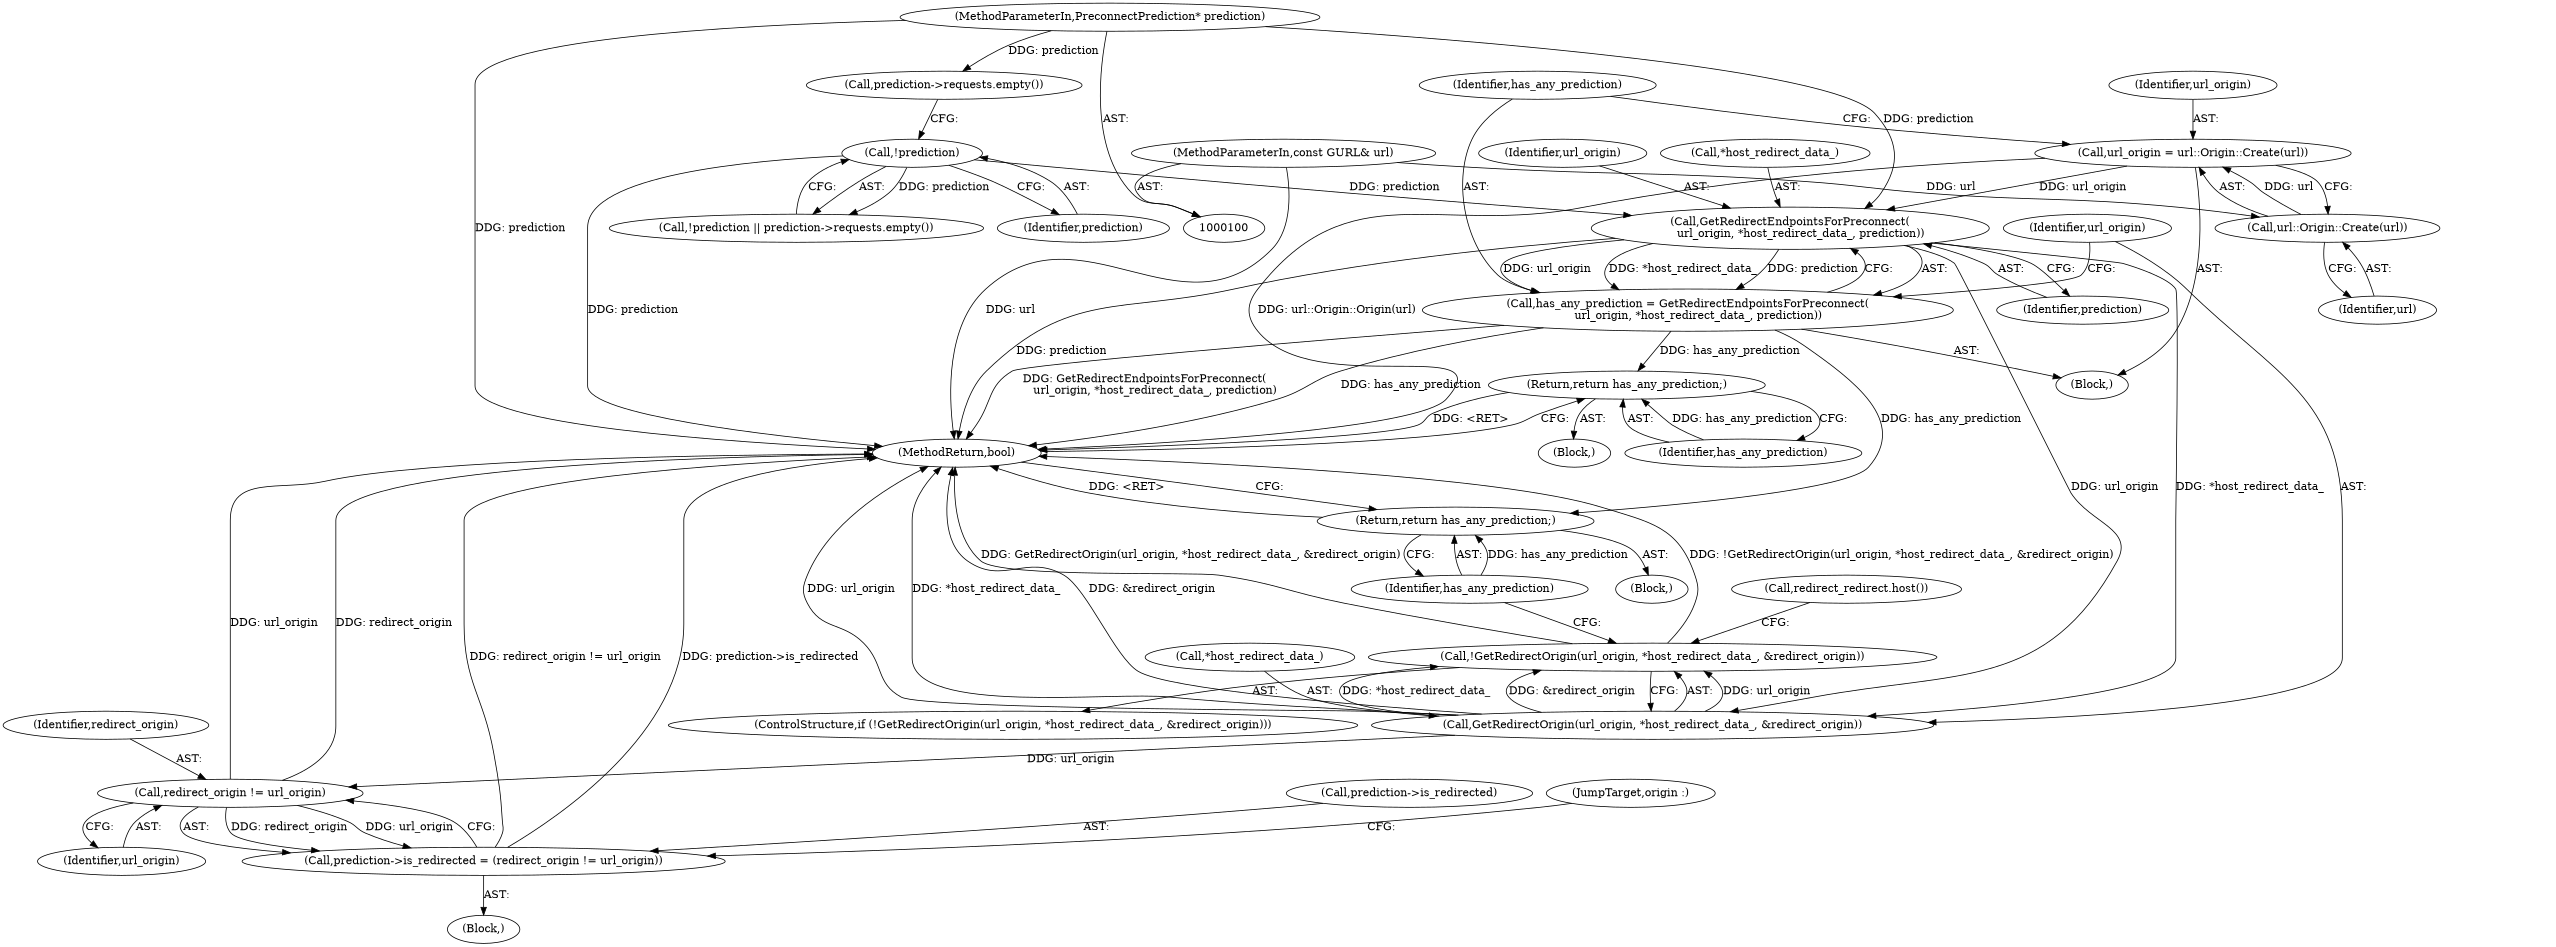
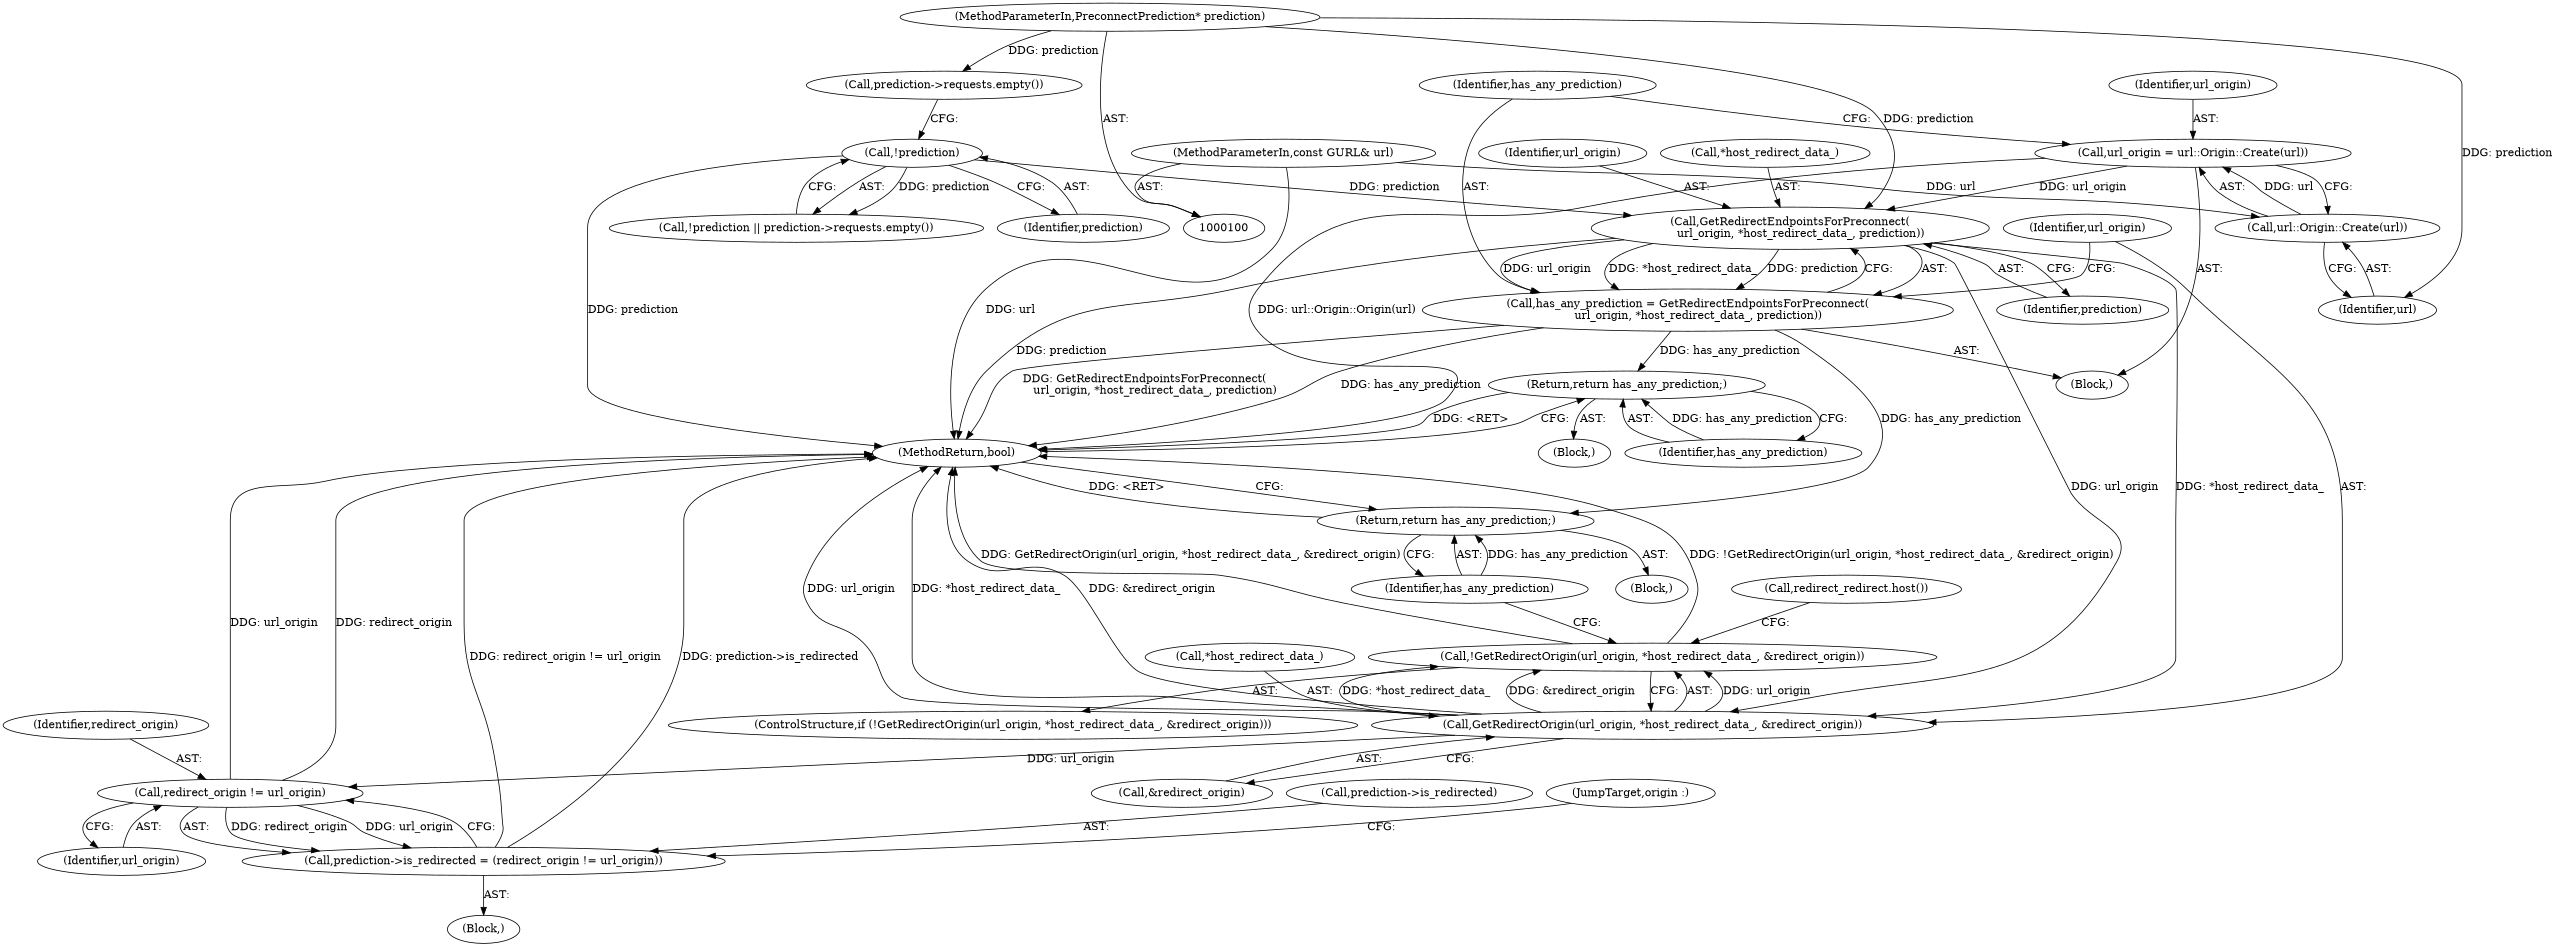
edge "(MethodParameterIn,PreconnectPrediction* prediction)" -> "(MethodReturn,bool)": now "(MethodParameterIn,PreconnectPrediction* prediction)" -> "(Identifier,url)"
node "(Call,&redirect_origin)": added
